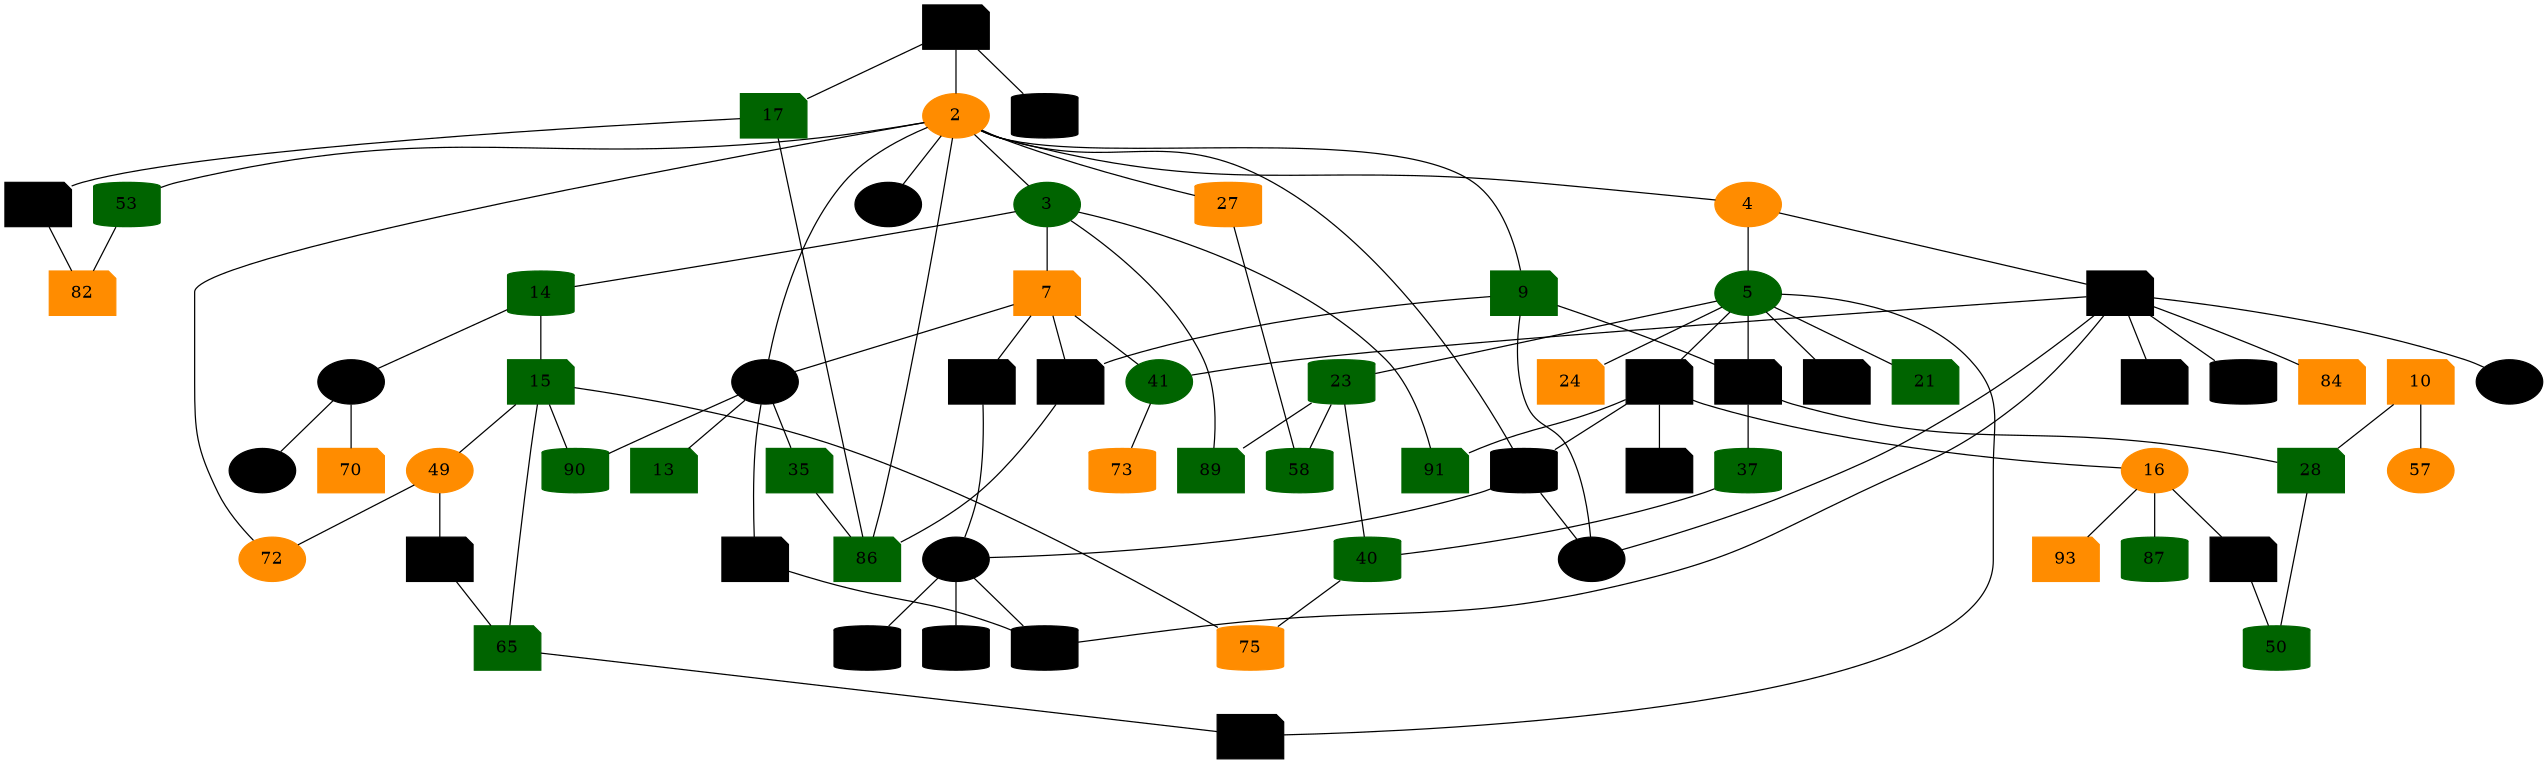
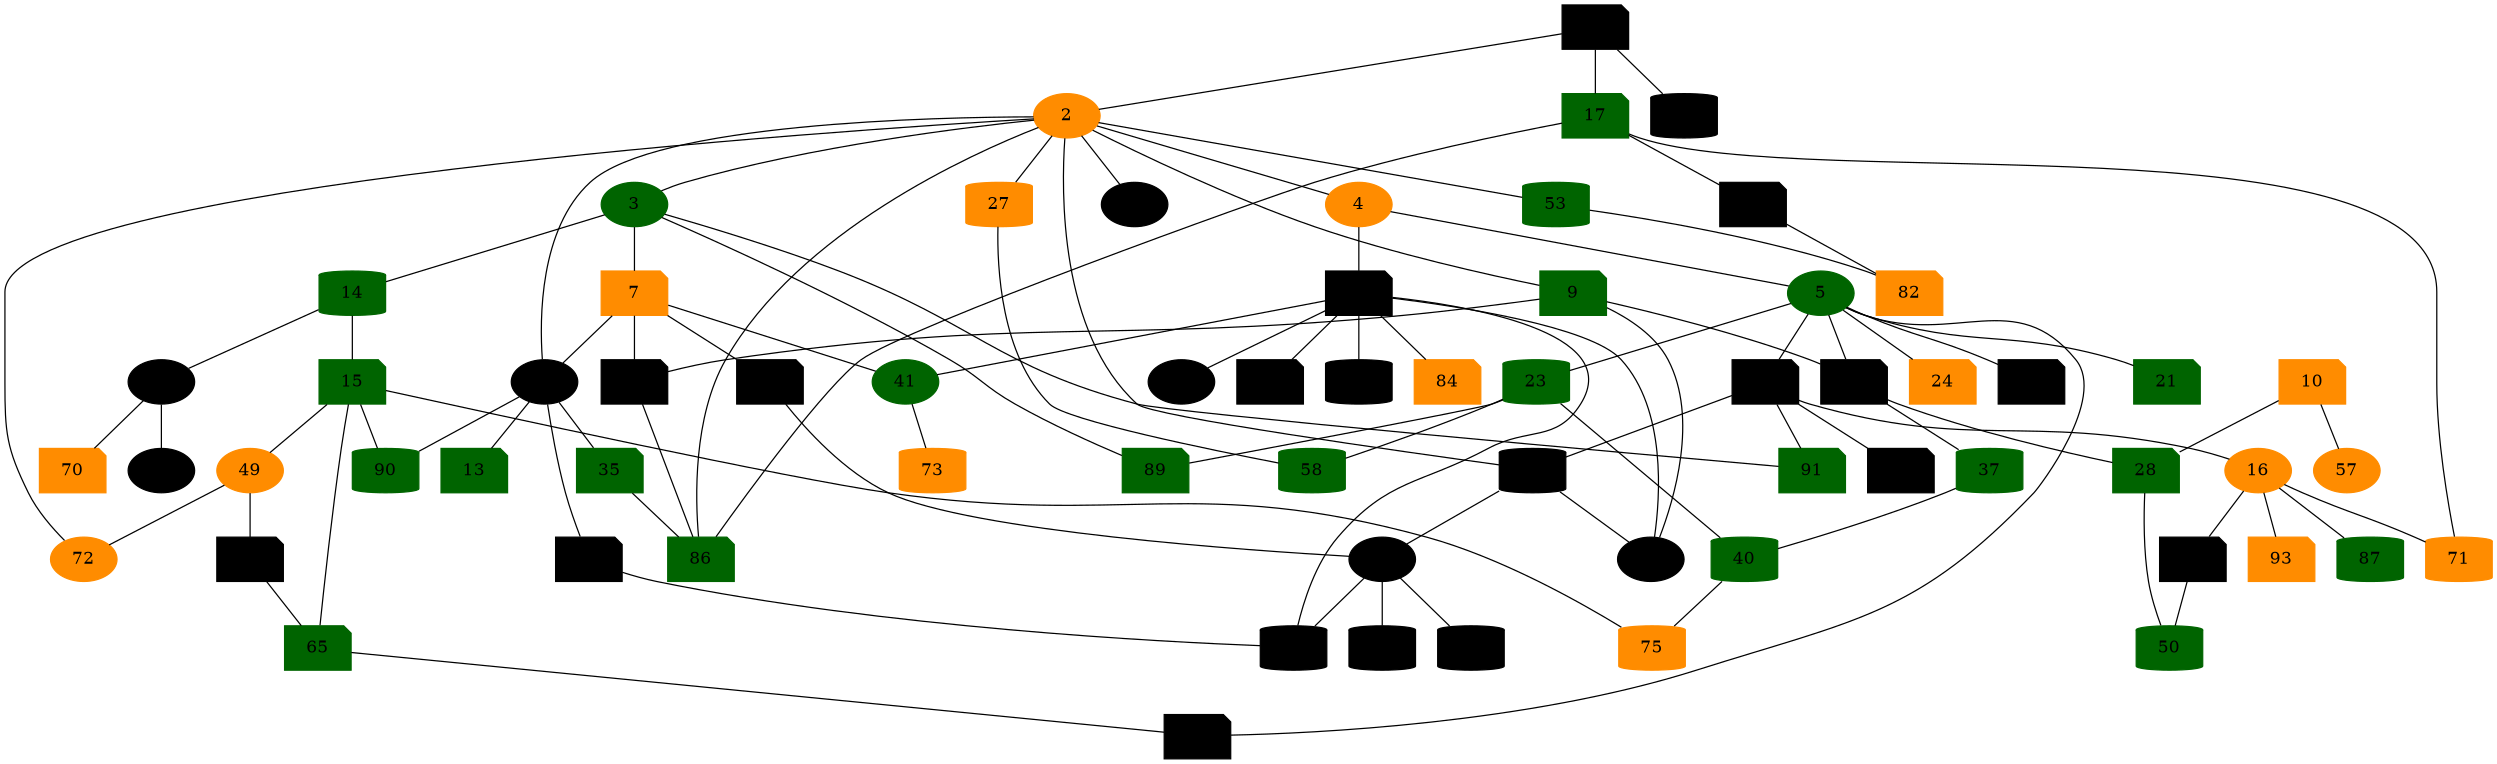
node "71": added
